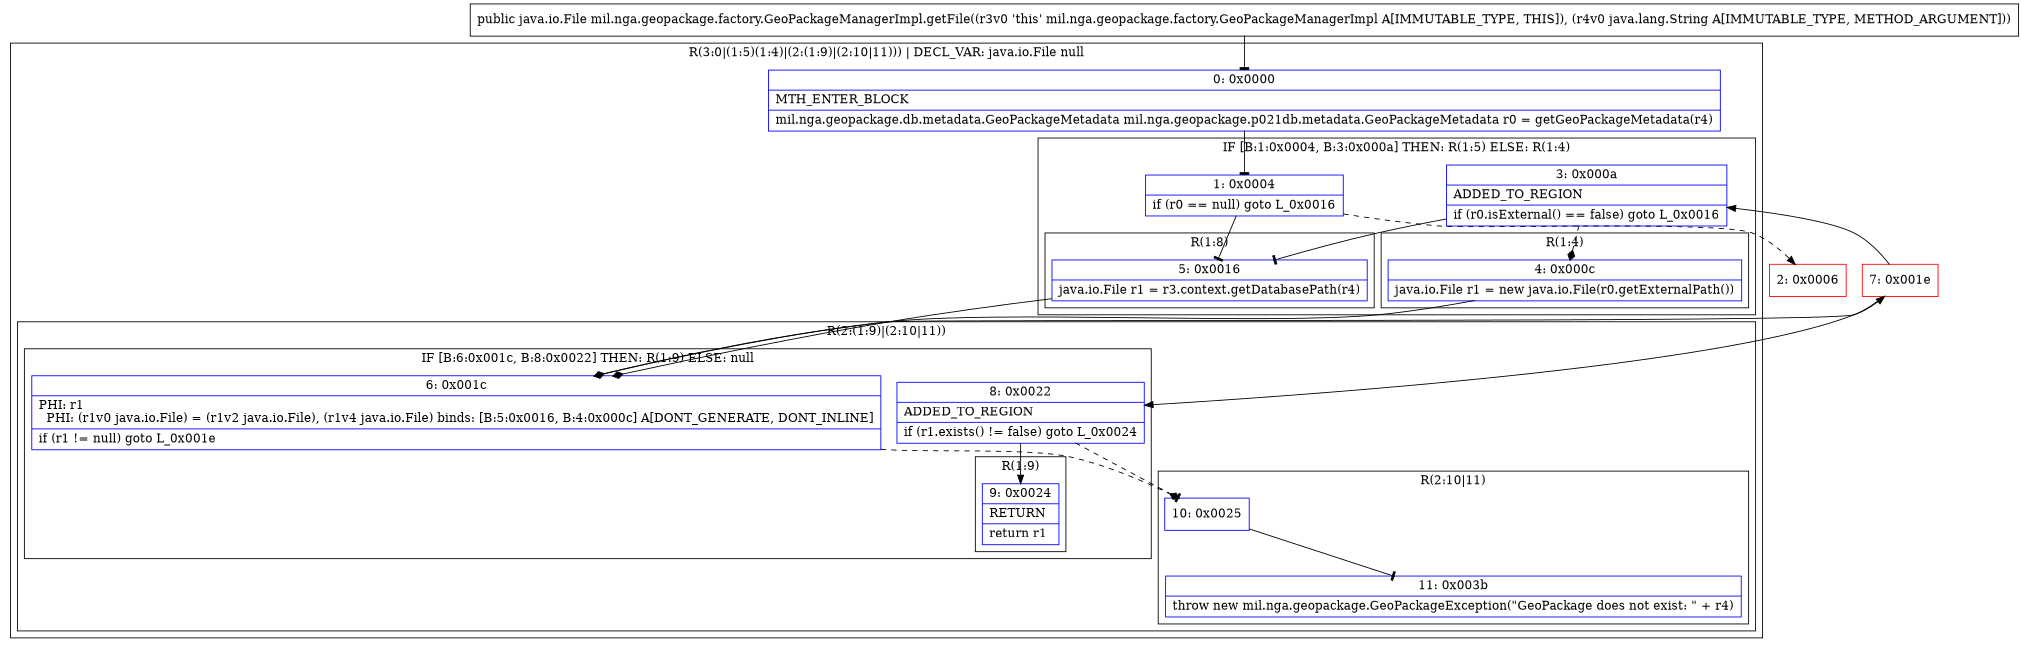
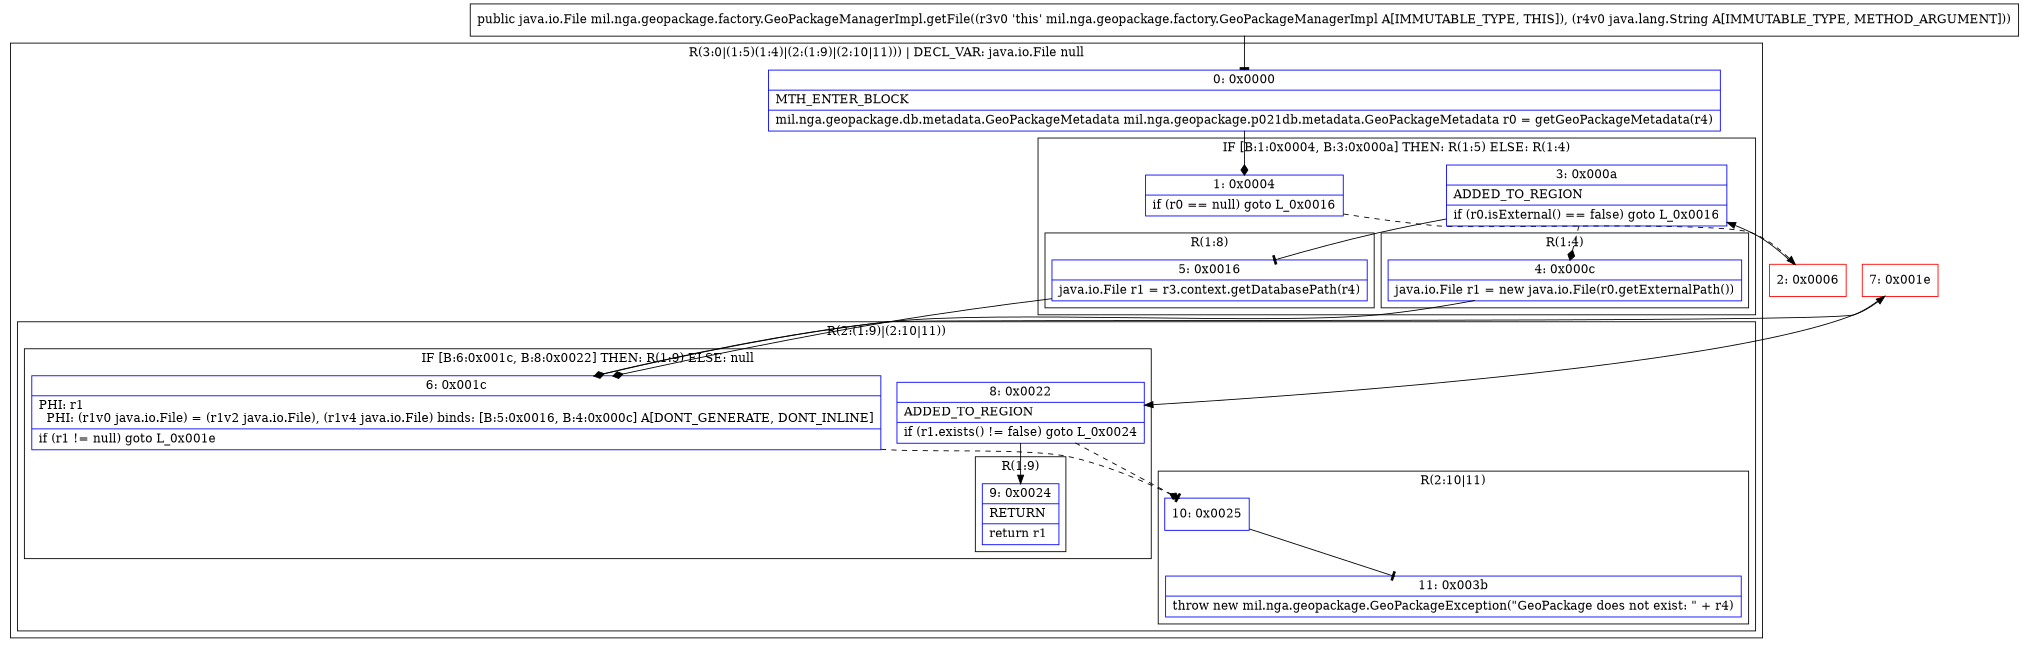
edge "0: 0x0000" -> "1: 0x0004": arrowhead tee -> diamond
edge "7: 0x001e" -> "3: 0x000a": now "2: 0x0006" -> "3: 0x000a"
edge "1: 0x0004" -> "5: 0x0016": removed
